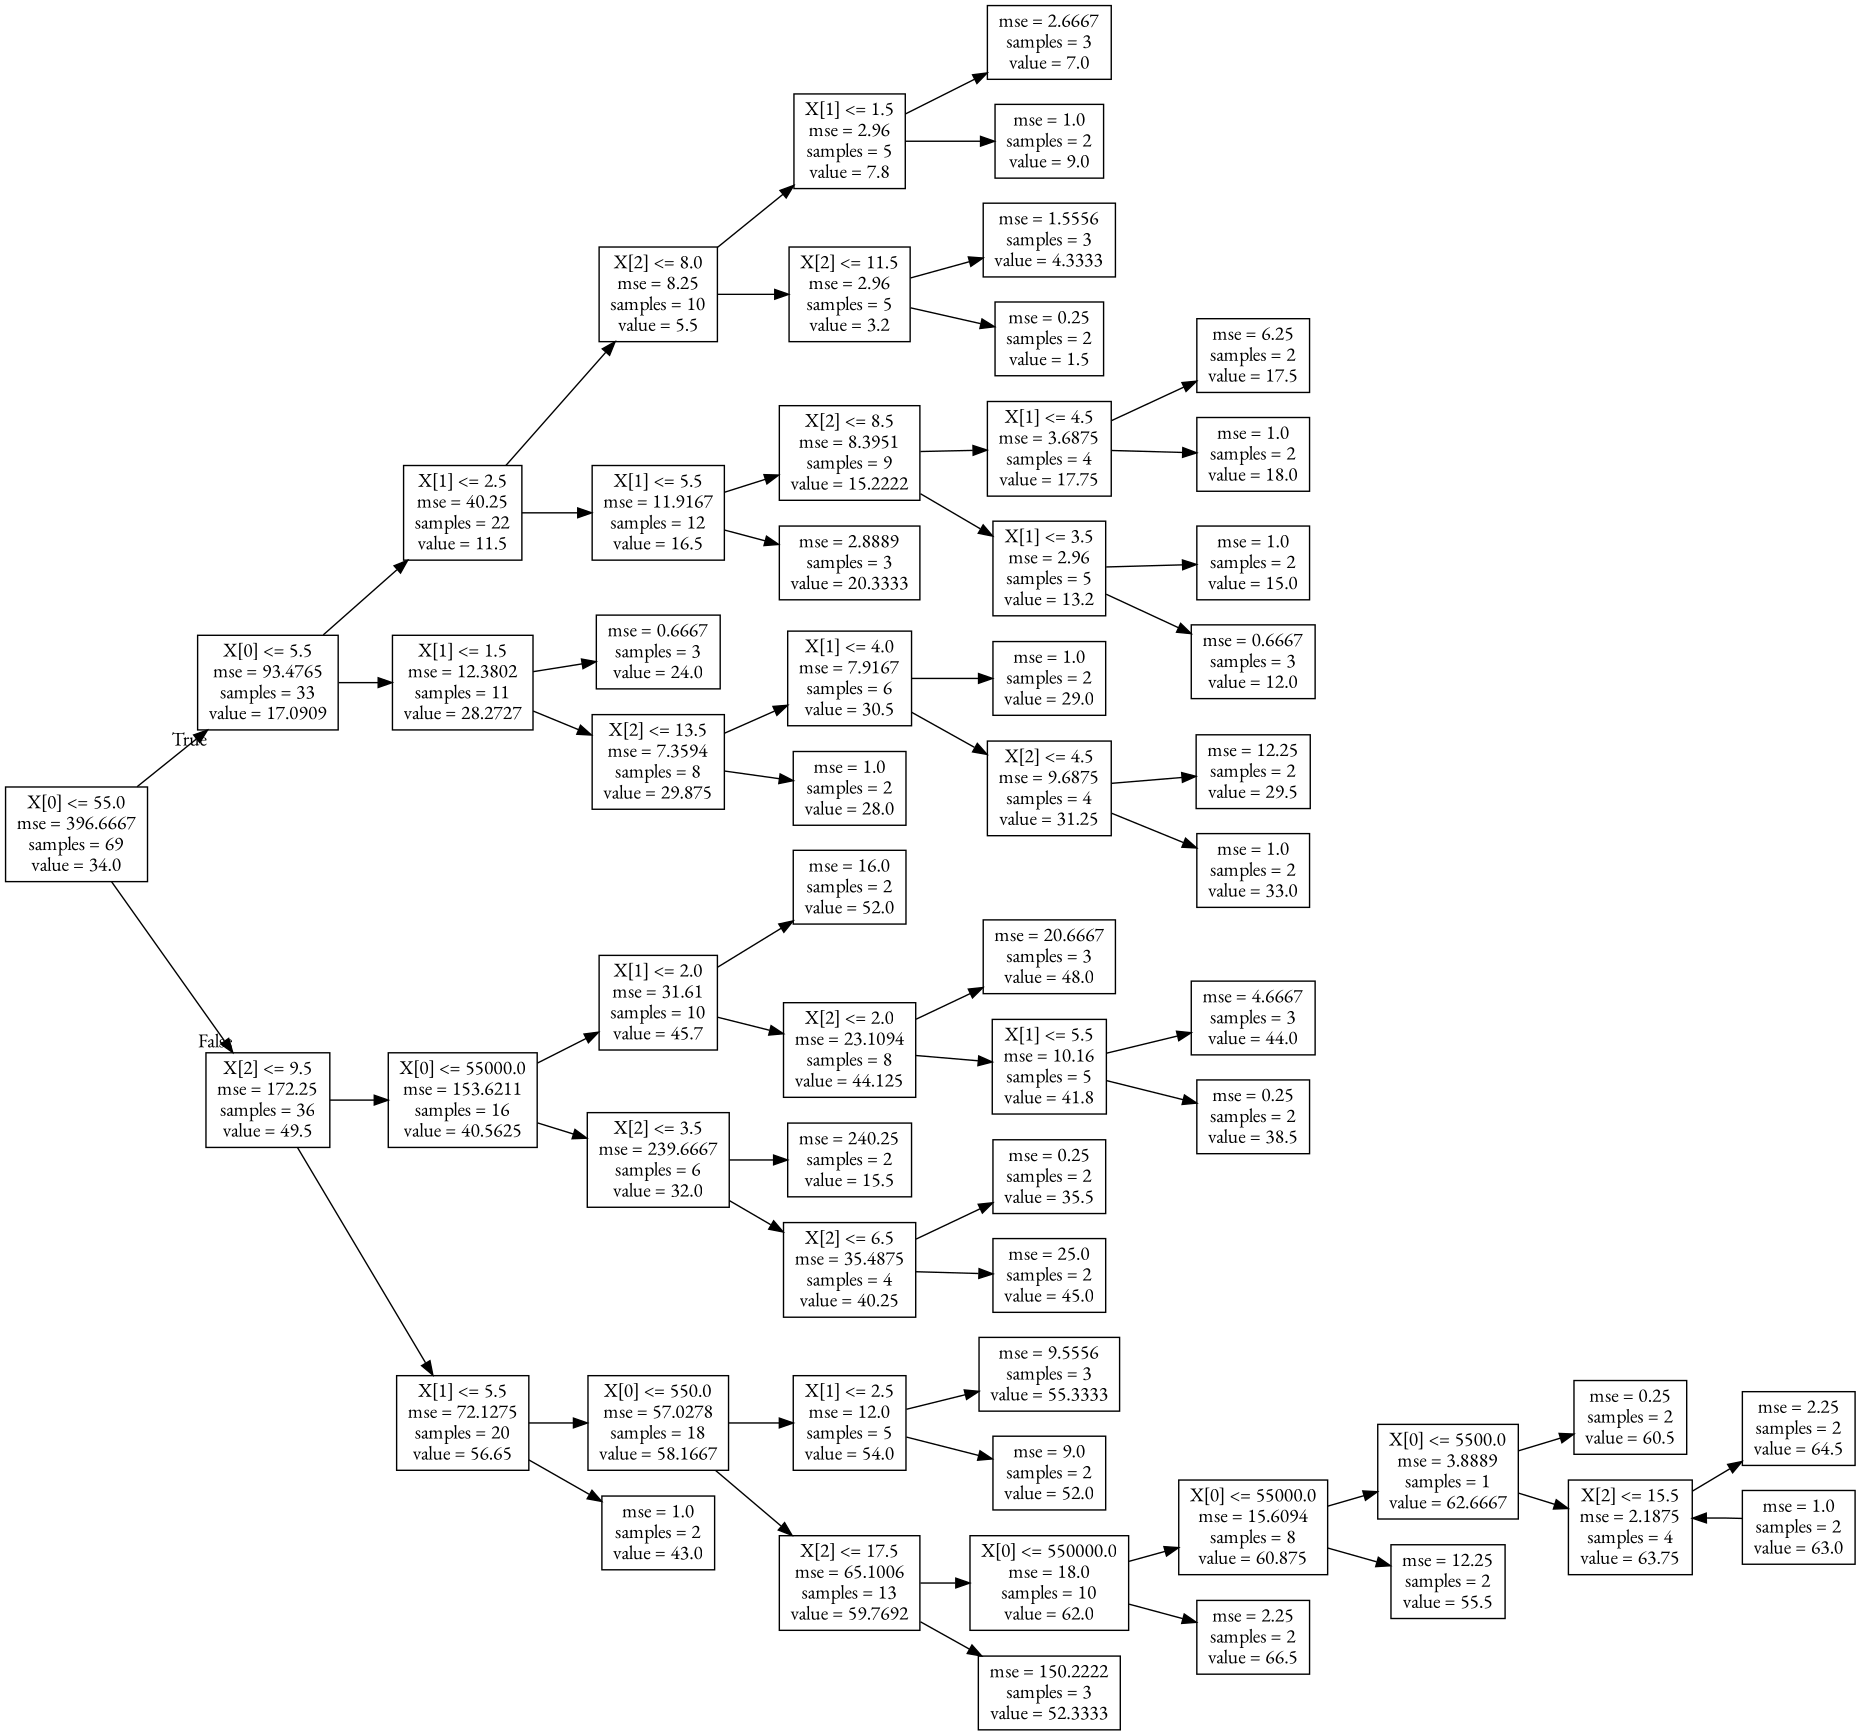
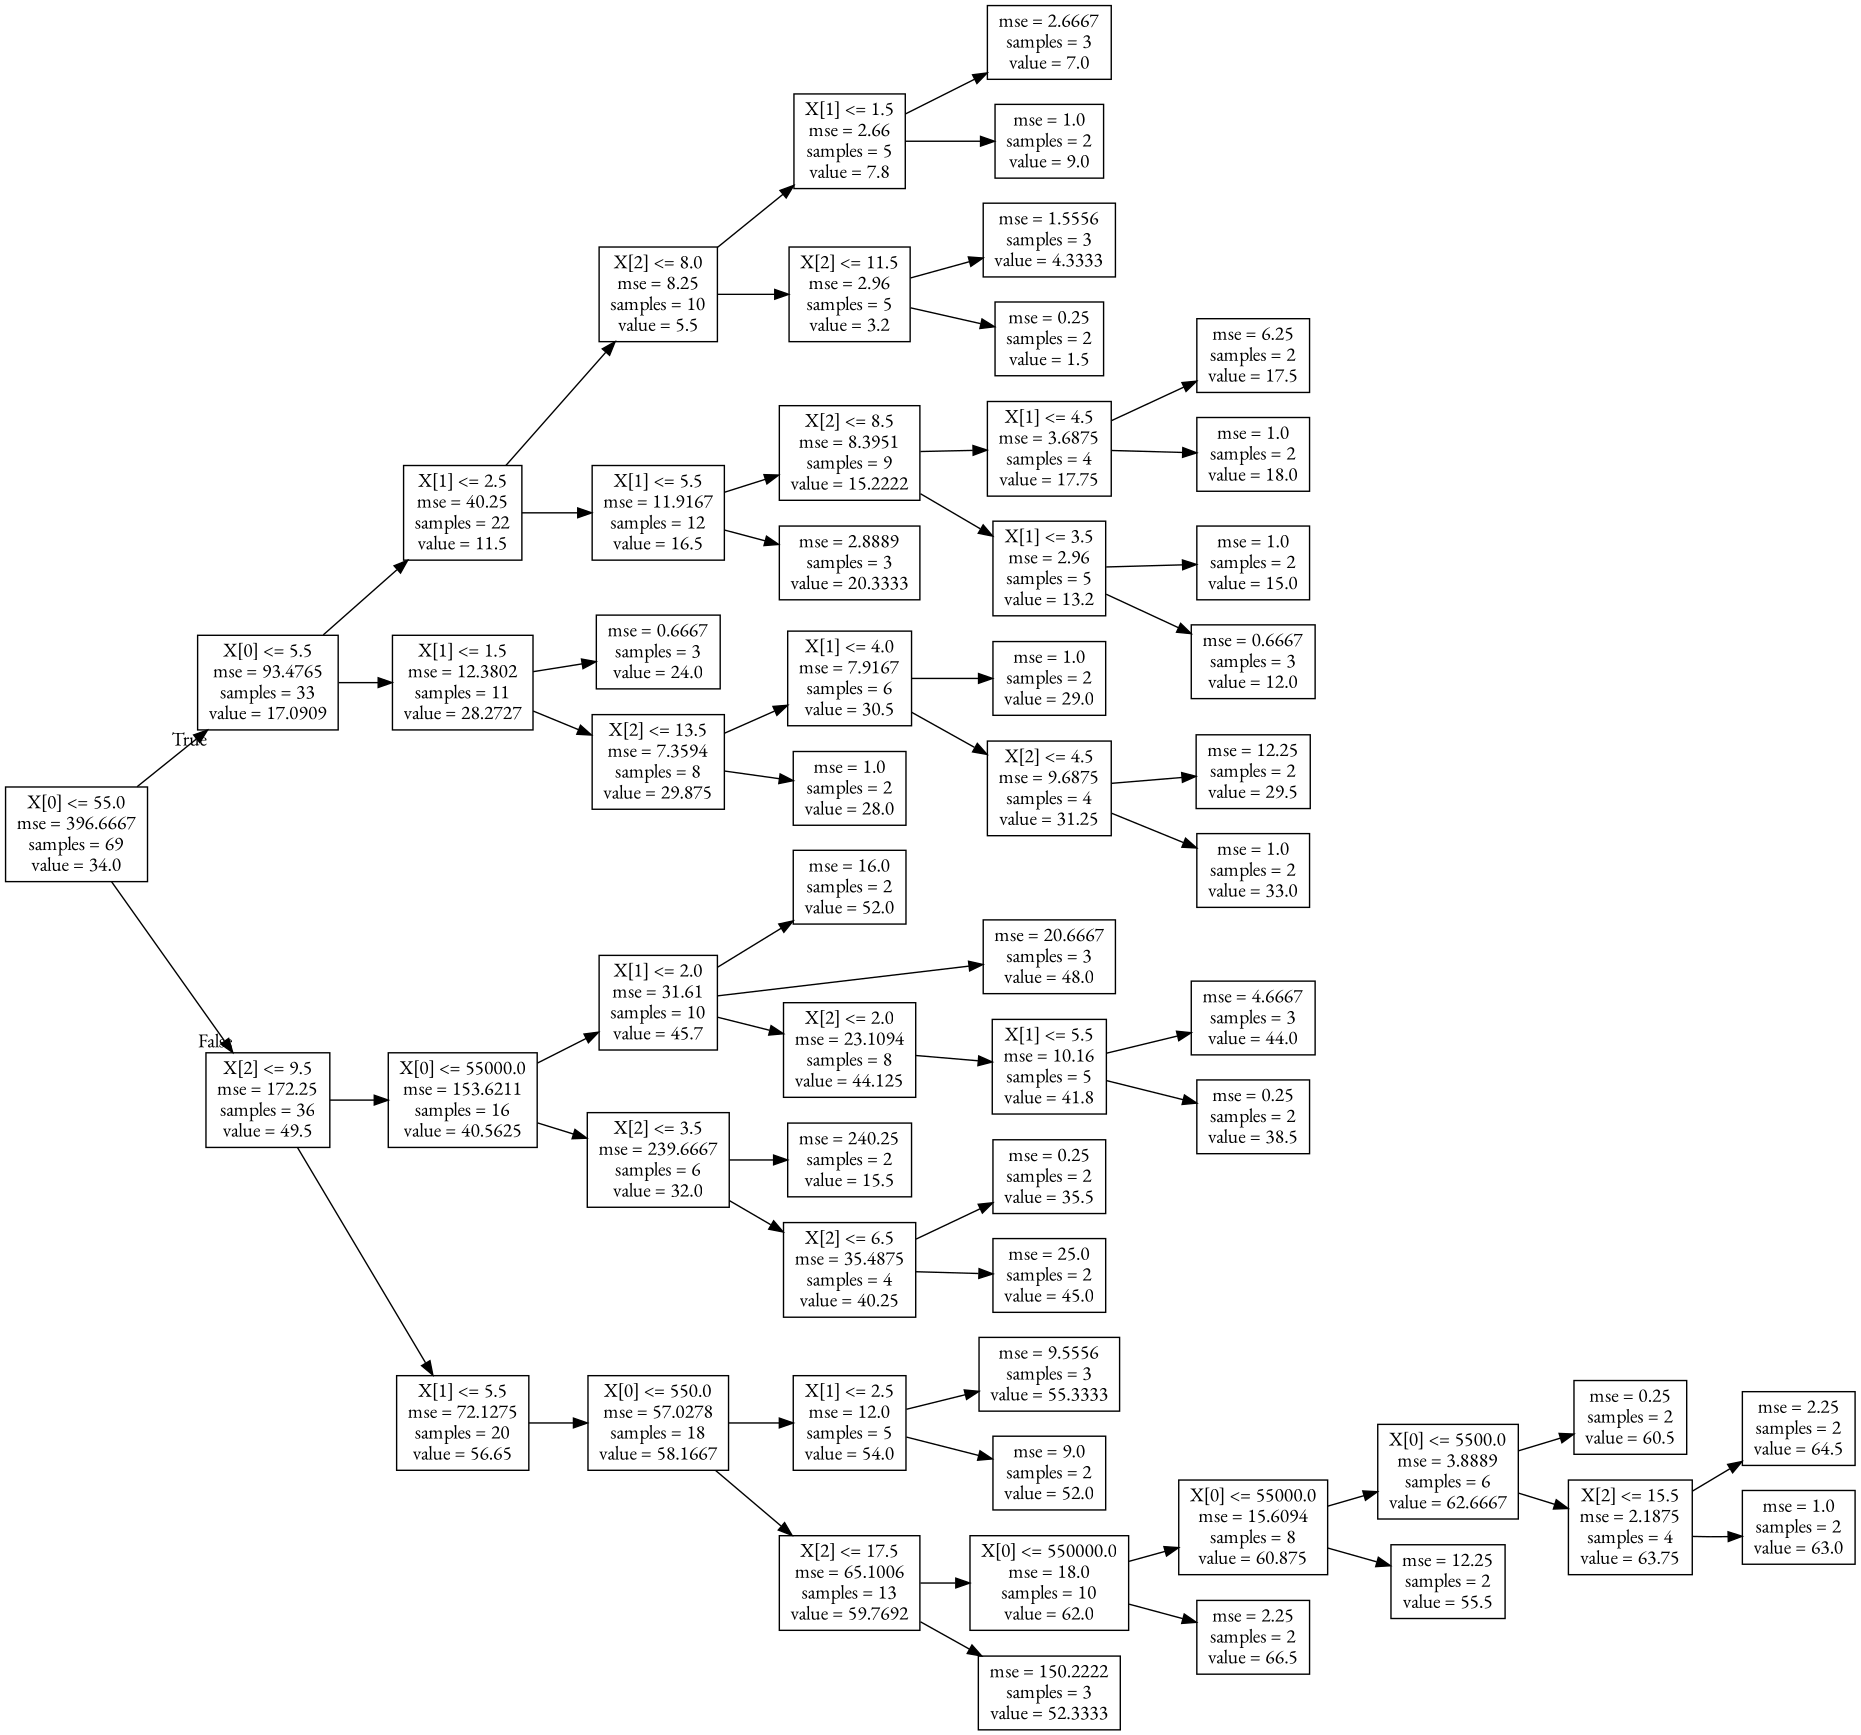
node "X[1] <= 1.5 mse = 2.96 samples = 5 value = 7.8": label "X[1] <= 1.5 mse = 2.96 samples = 5 value = 7.8" -> "X[1] <= 1.5 mse = 2.66 samples = 5 value = 7.8"
edge "X[2] <= 2.0 mse = 23.1094 samples = 8 value = 44.125" -> "mse = 20.6667 samples = 3 value = 48.0": now "X[1] <= 2.0 mse = 31.61 samples = 10 value = 45.7" -> "mse = 20.6667 samples = 3 value = 48.0"
node "X[0] <= 5500.0 mse = 3.8889 samples = 1 value = 62.6667": label "X[0] <= 5500.0 mse = 3.8889 samples = 1 value = 62.6667" -> "X[0] <= 5500.0 mse = 3.8889 samples = 6 value = 62.6667"
edge "mse = 1.0 samples = 2 value = 63.0" -> "X[2] <= 15.5 mse = 2.1875 samples = 4 value = 63.75": reversed
node "mse = 1.0 samples = 2 value = 43.0": removed
